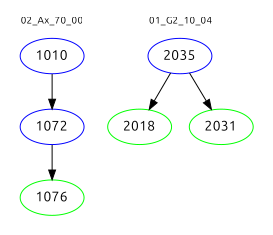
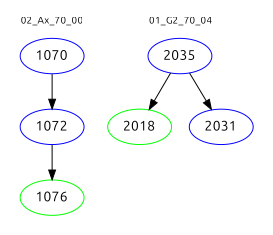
cluster "01_G2_10_04": label "01_G2_10_04" -> "01_G2_70_04"
node "1010": label "1010" -> "1070"
node "2031": color green -> blue
